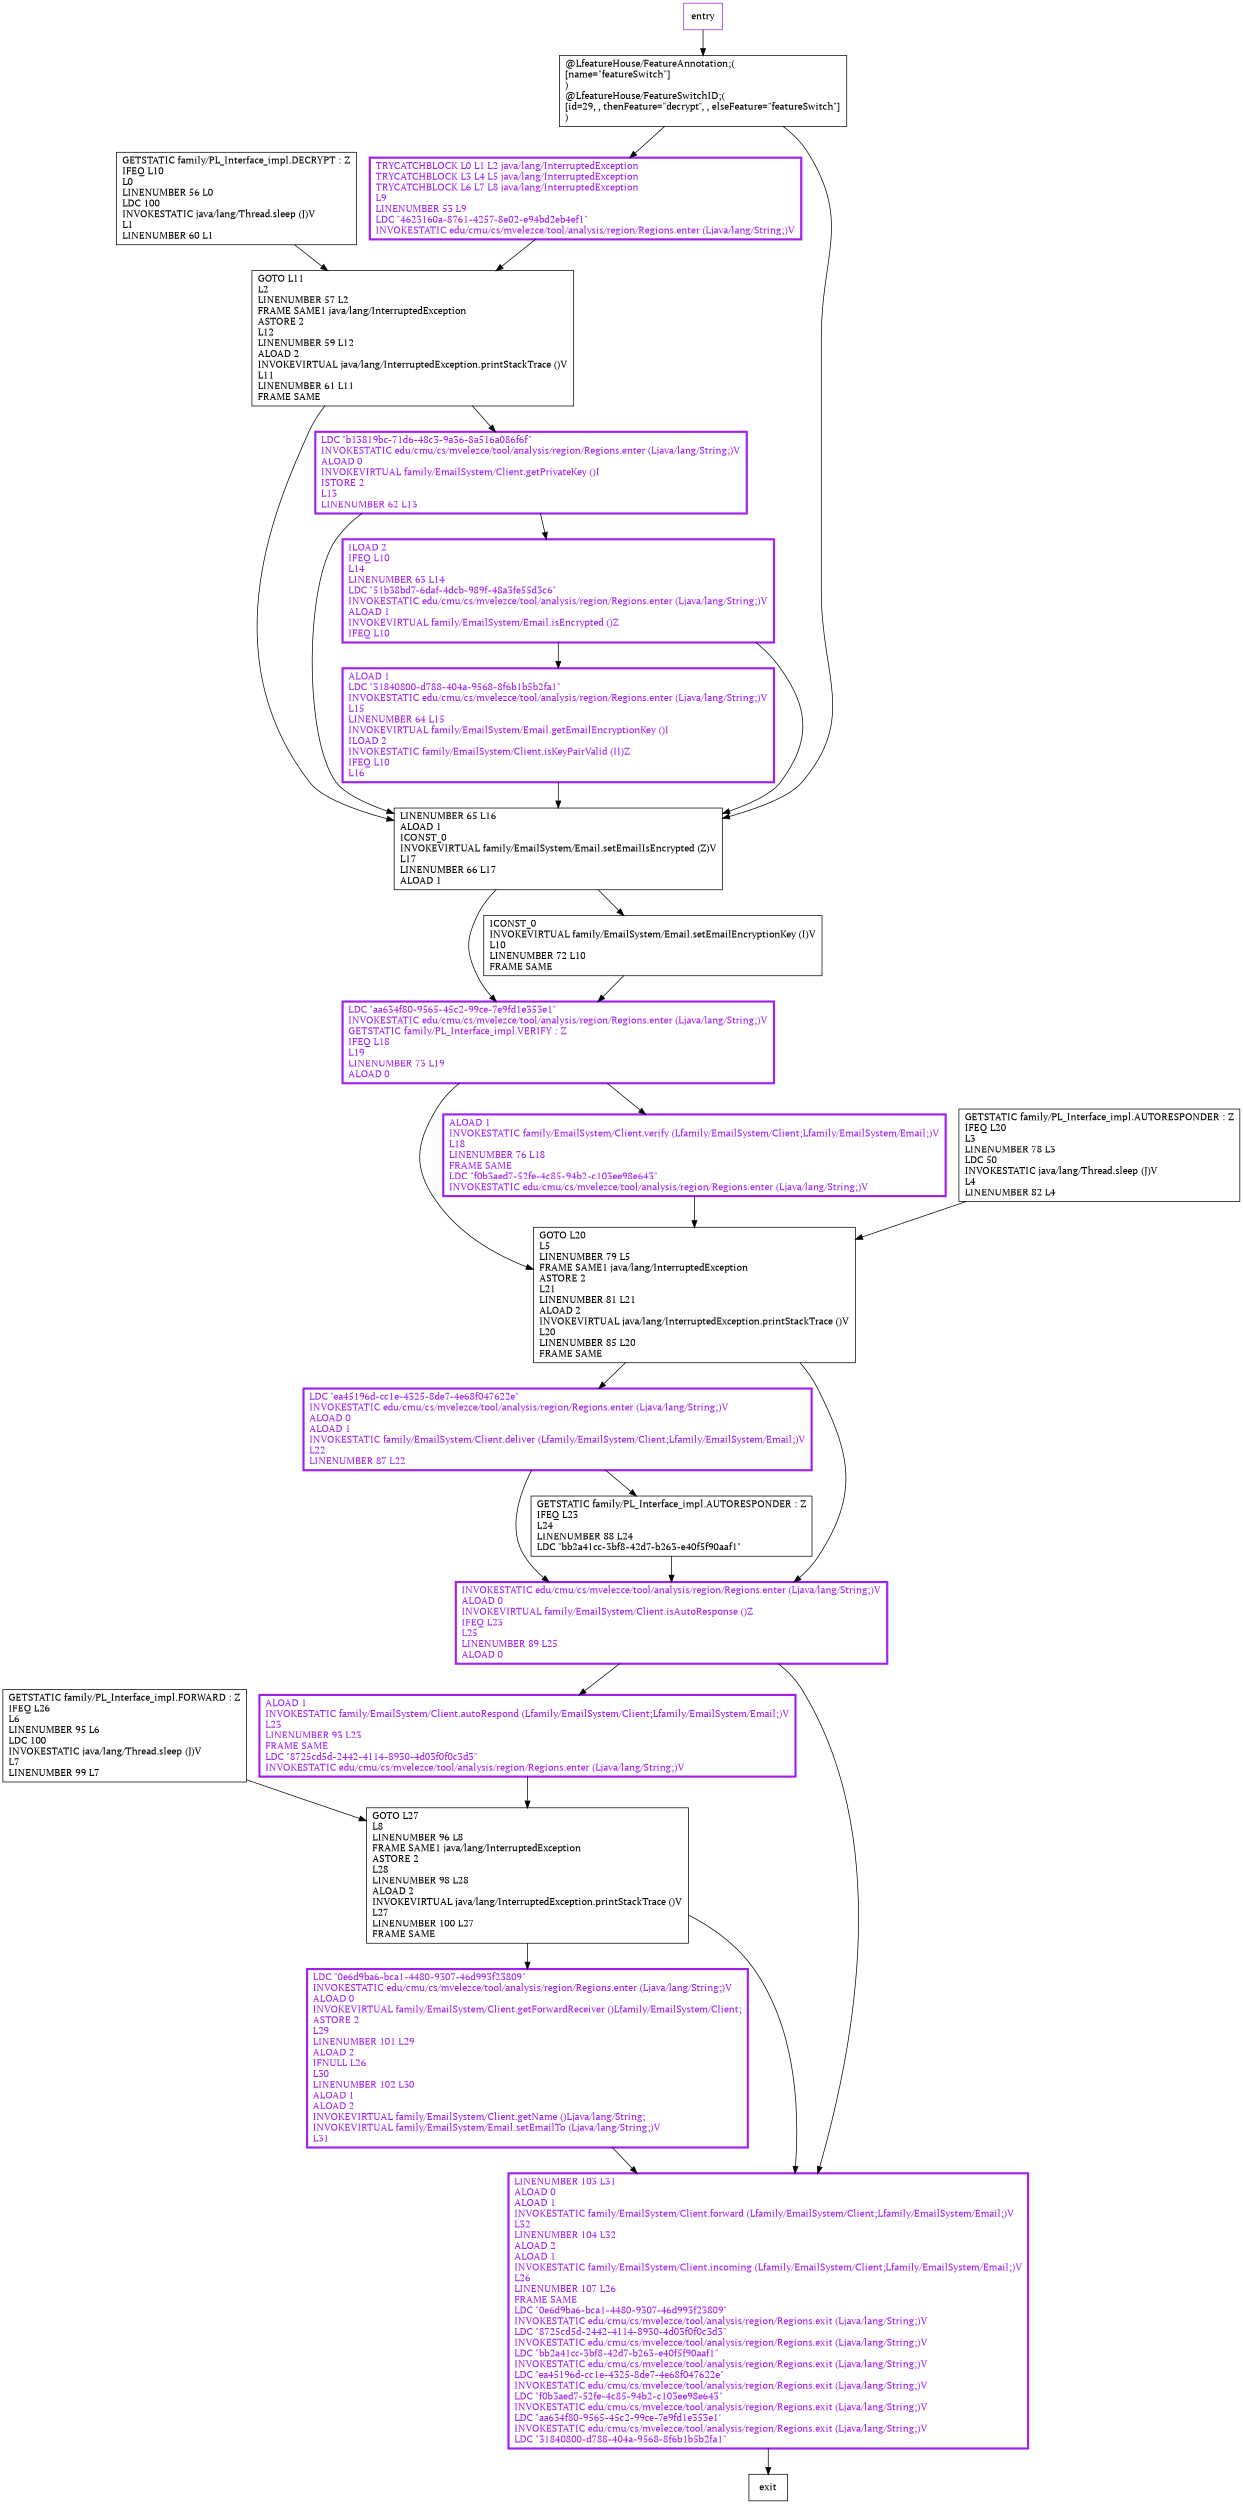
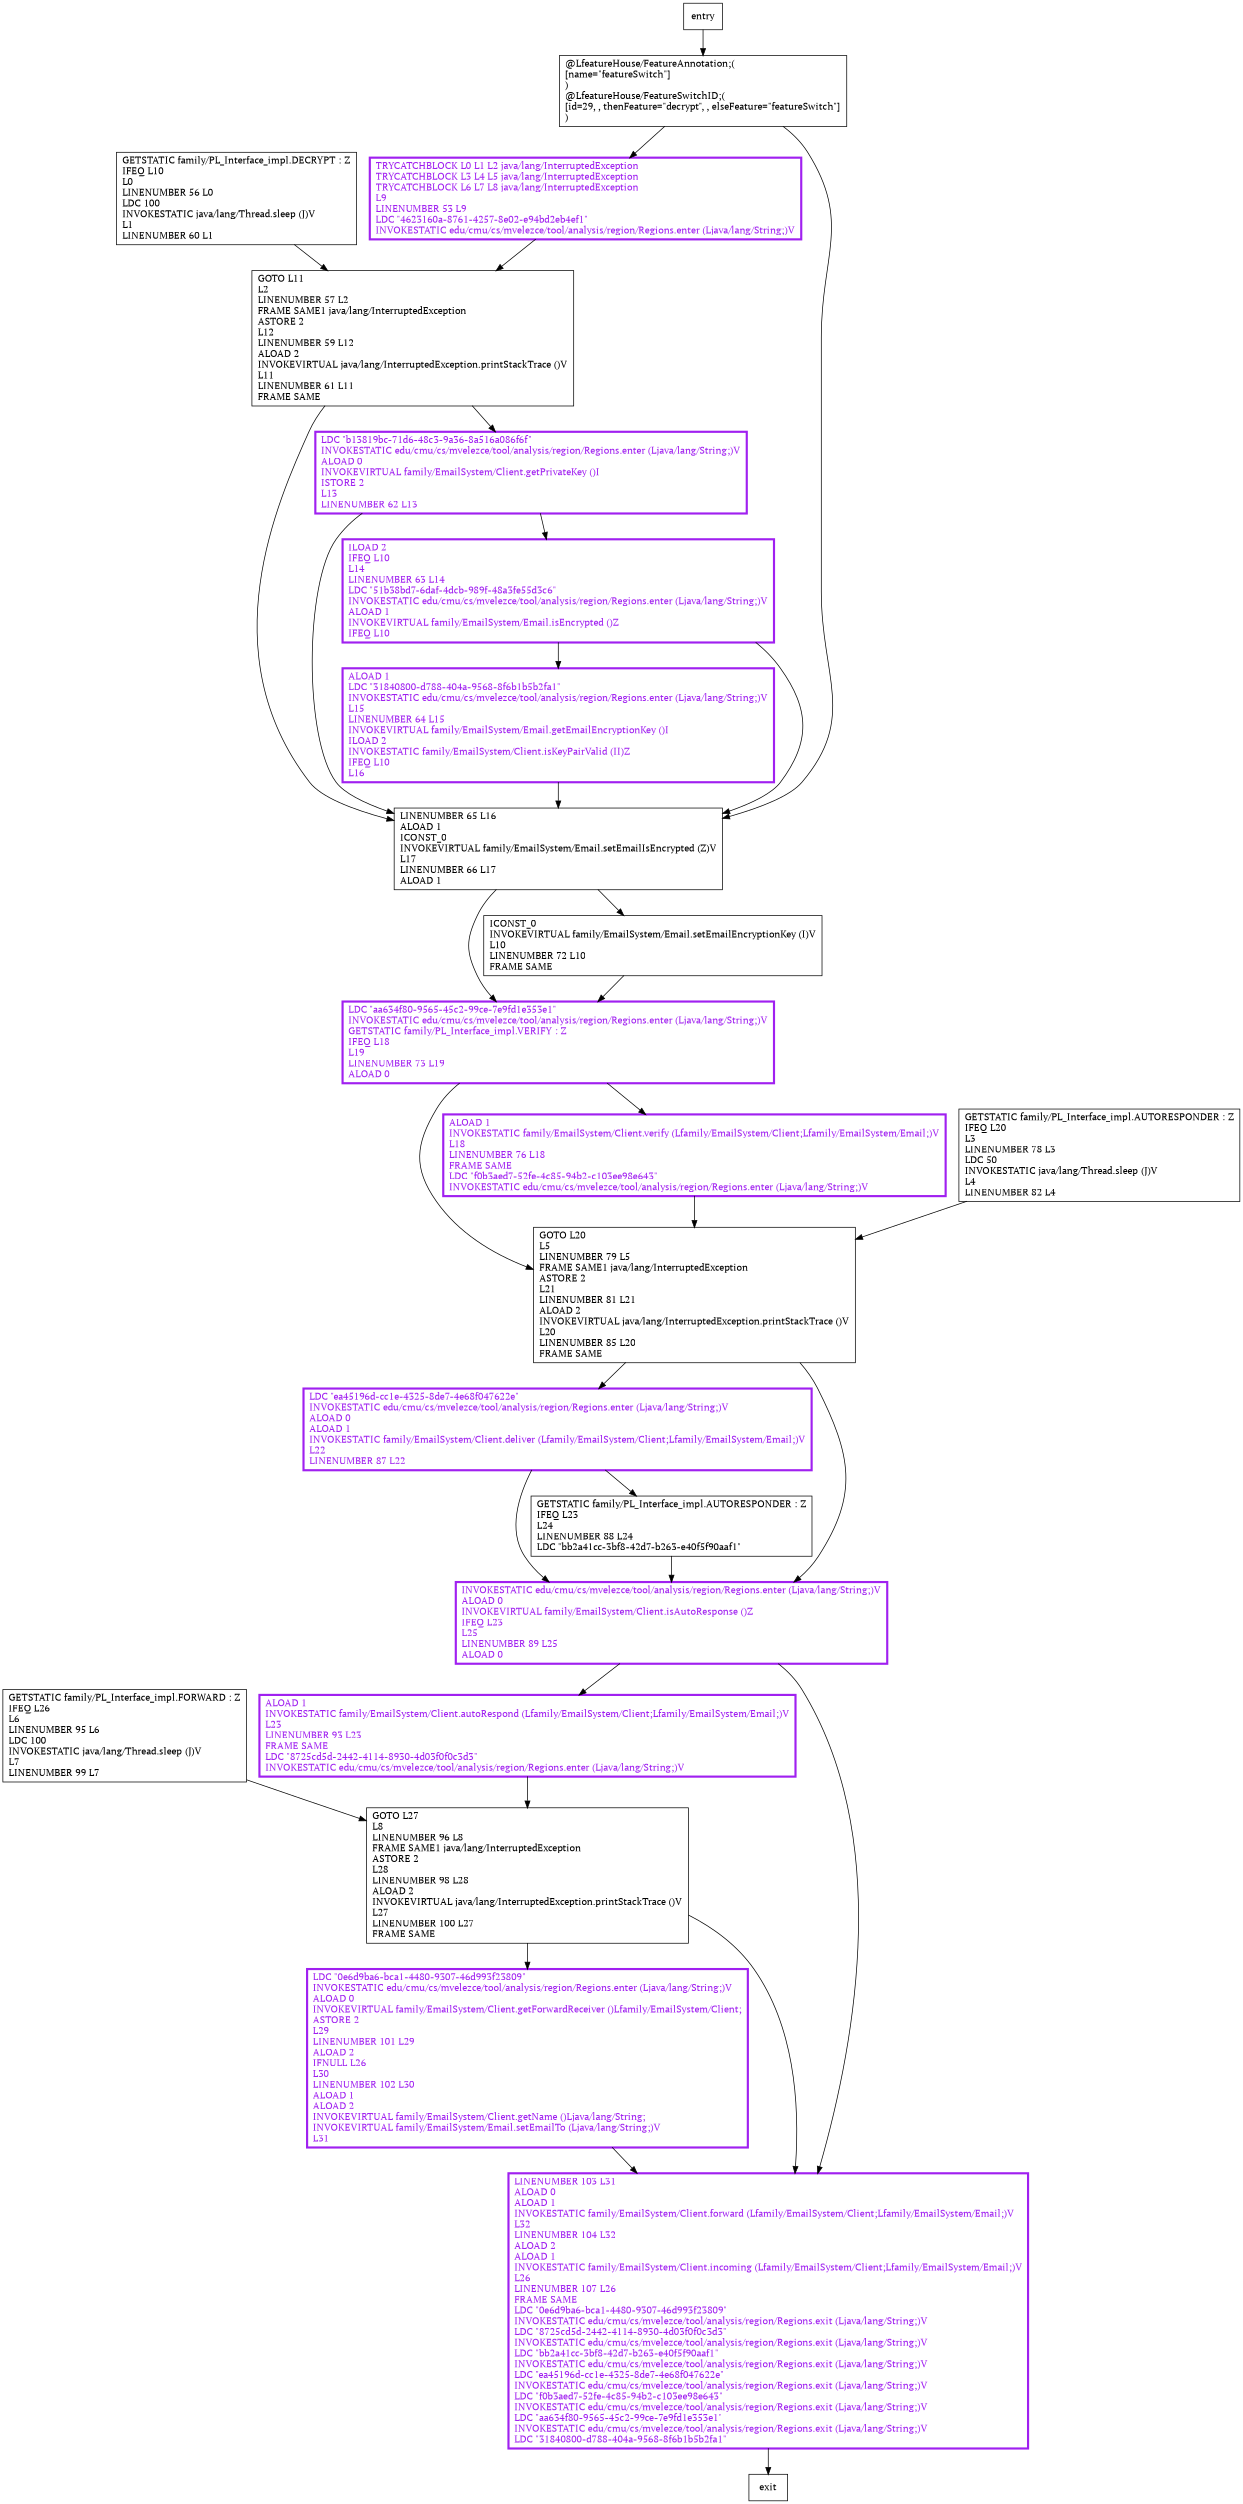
node "entry": color purple -> black
